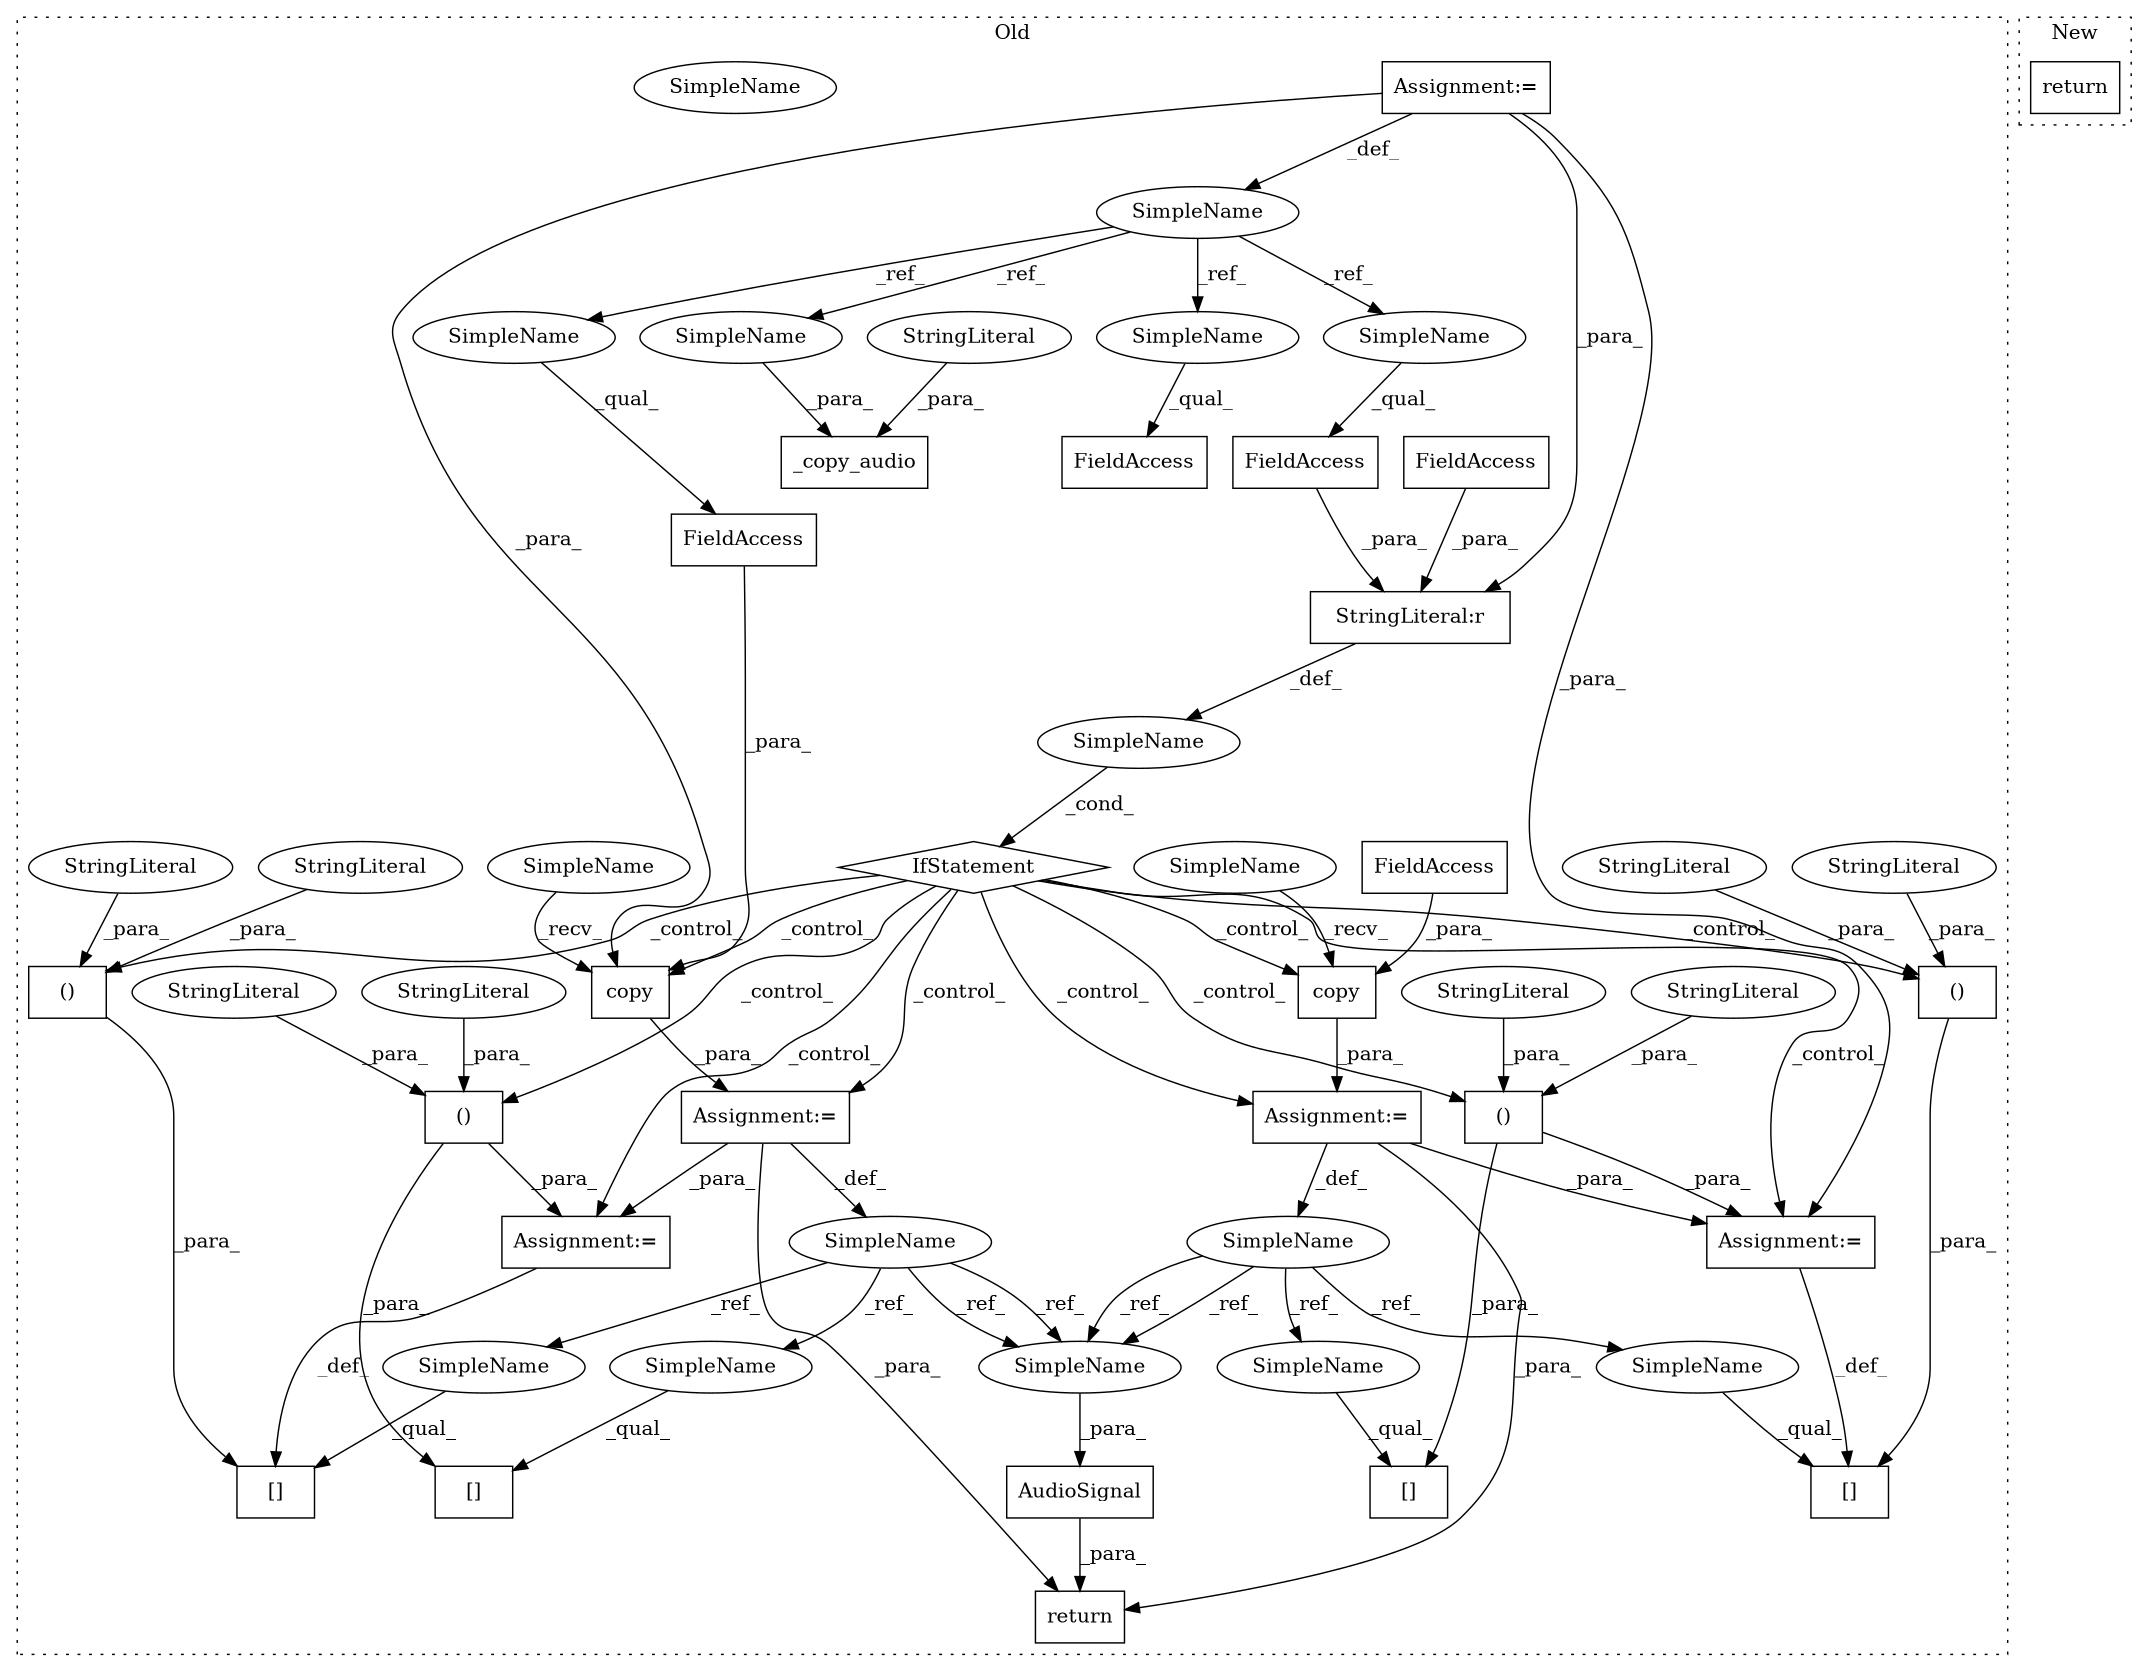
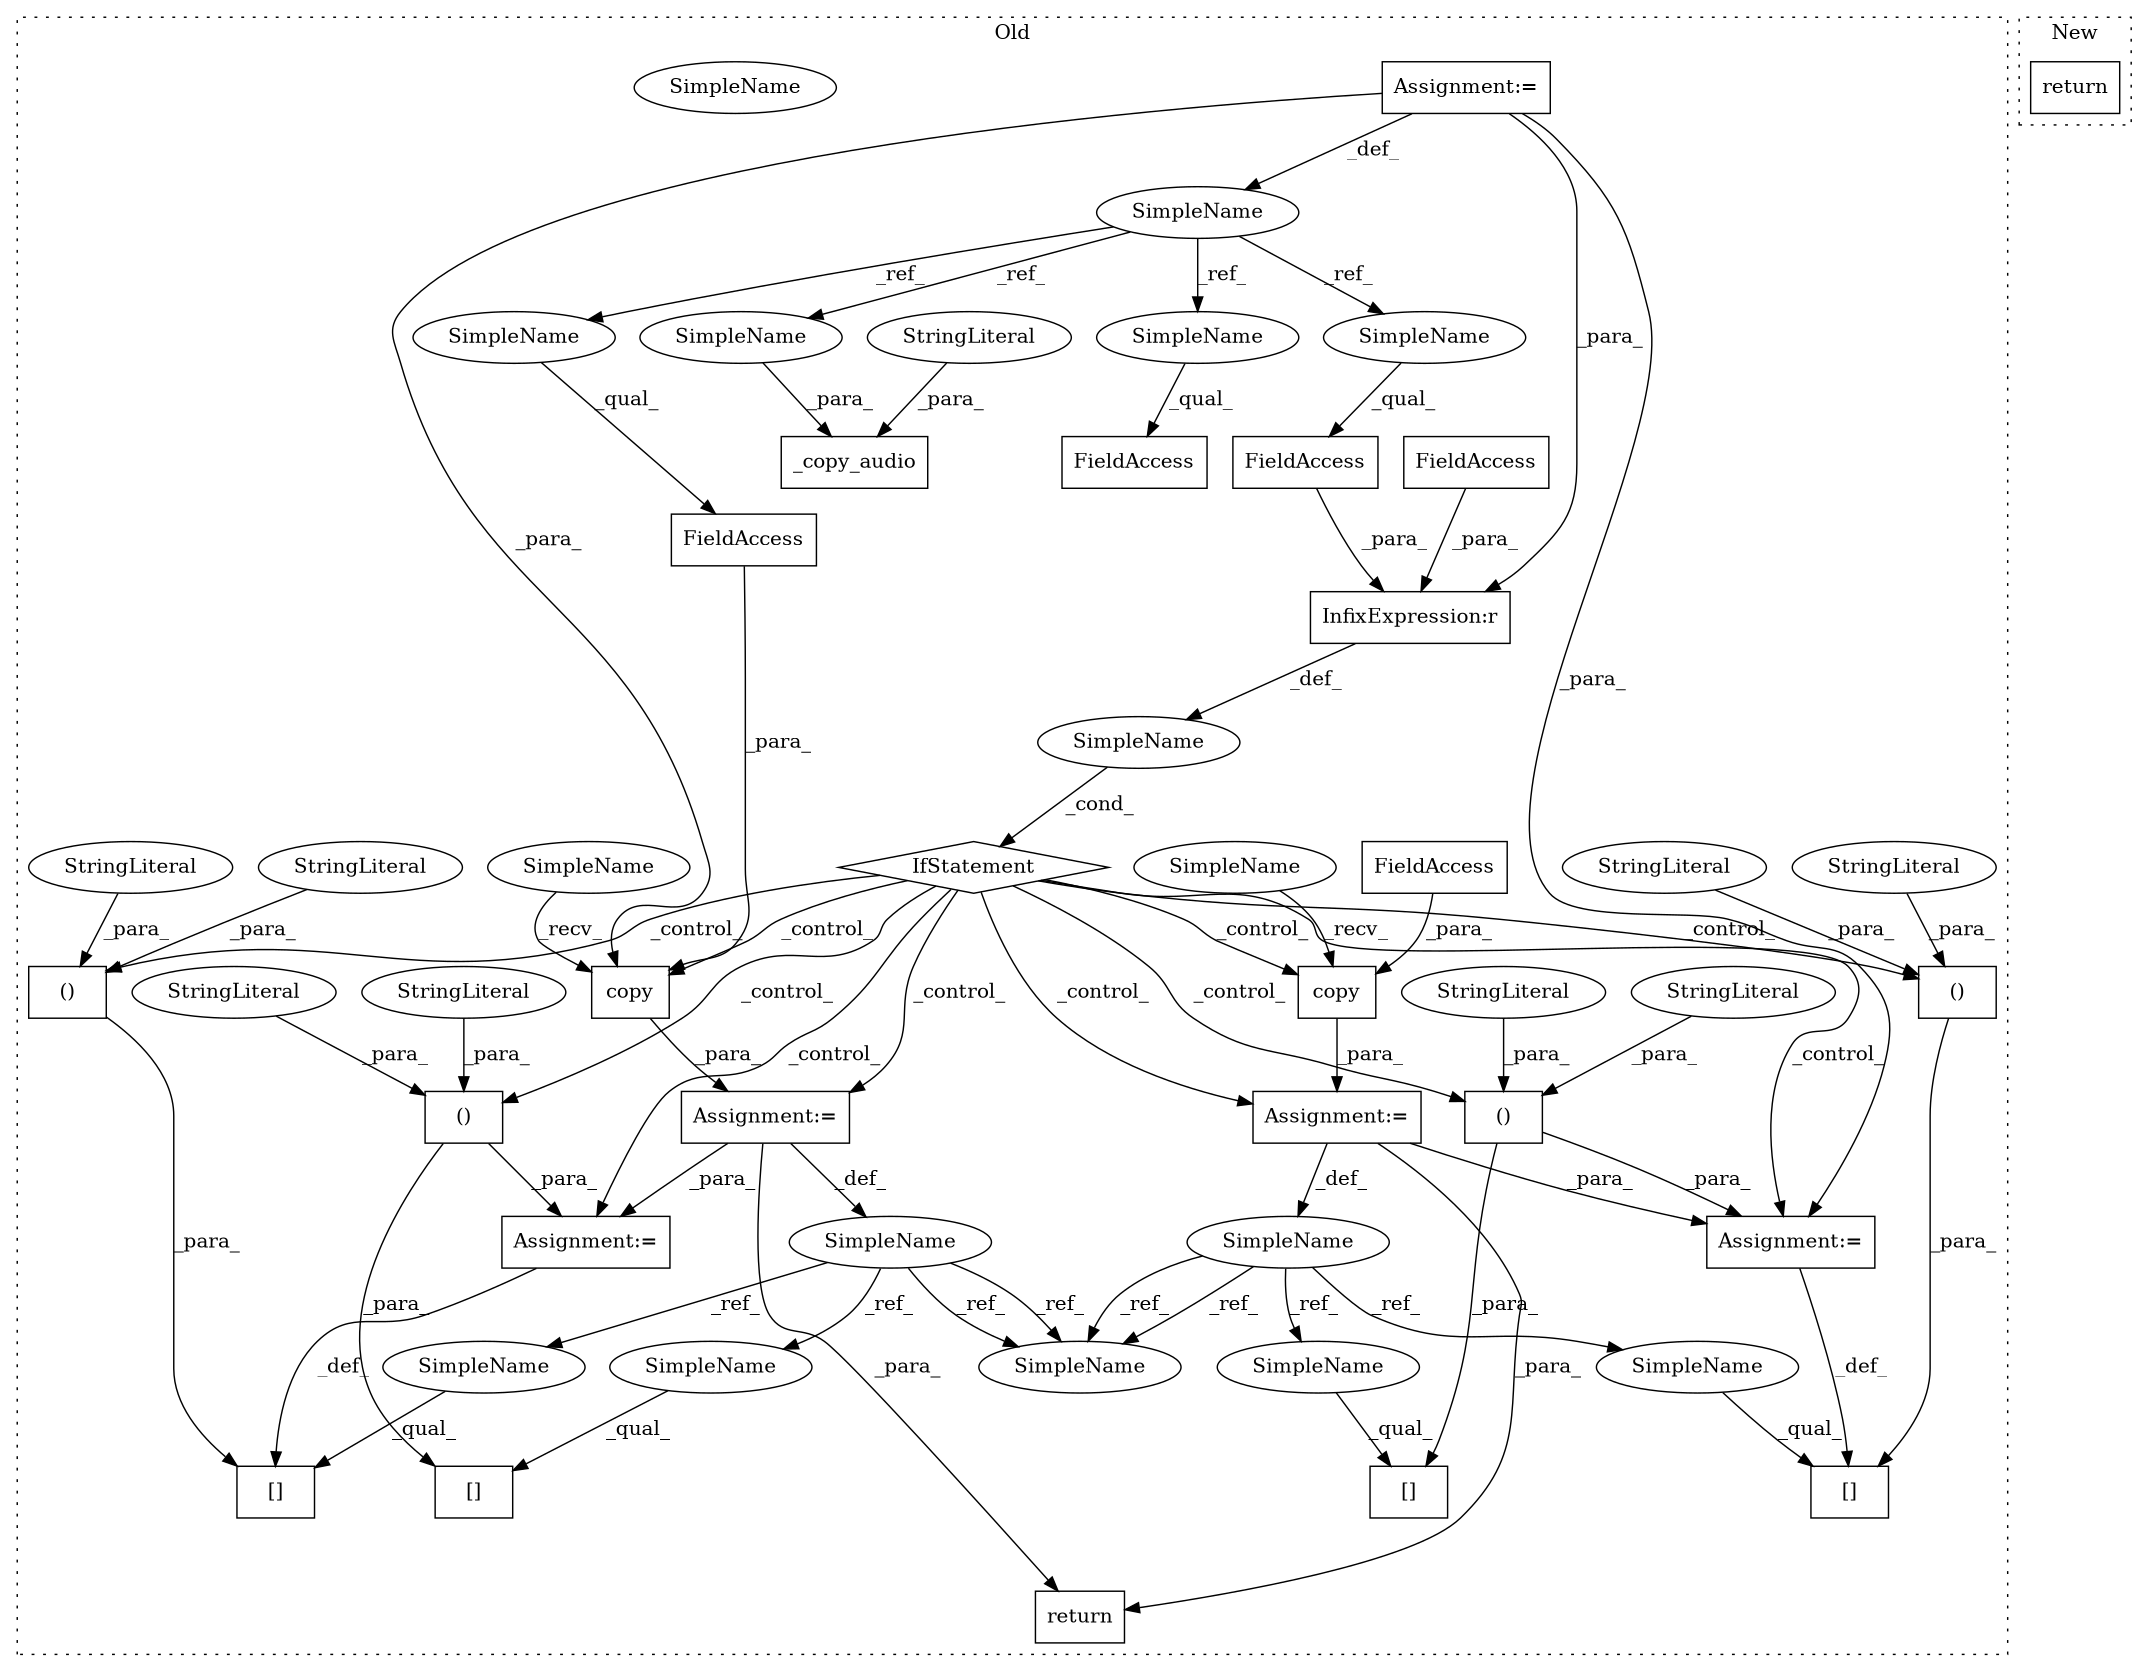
node "StringLiteral:r": label "StringLiteral:r" -> "InfixExpression:r"
node "AudioSignal": removed
